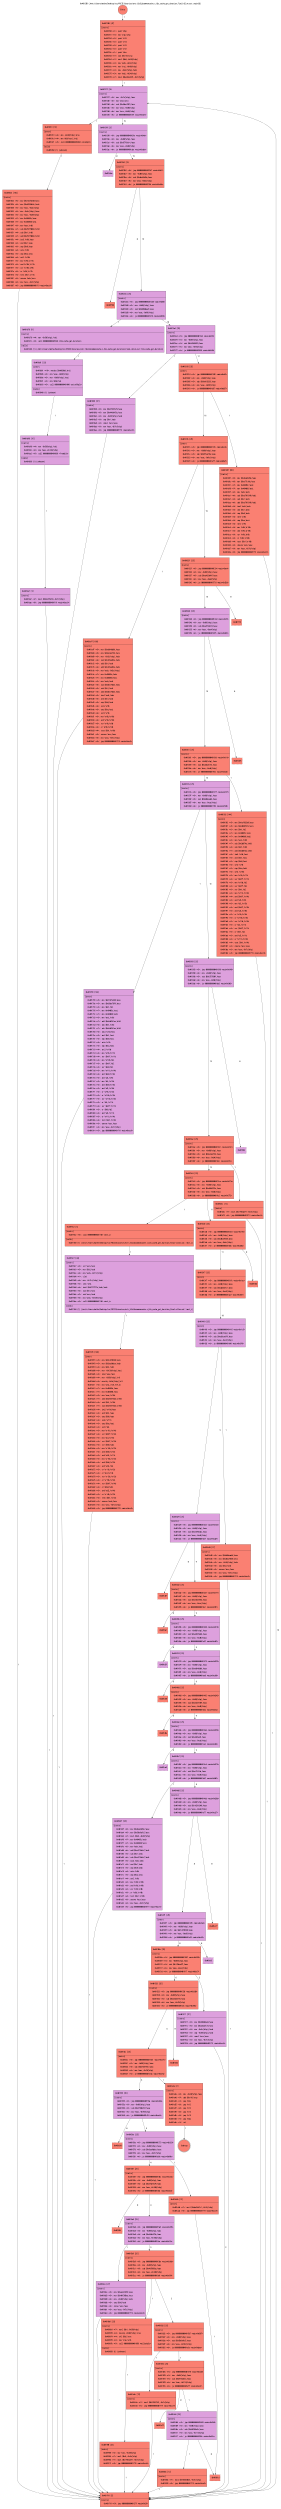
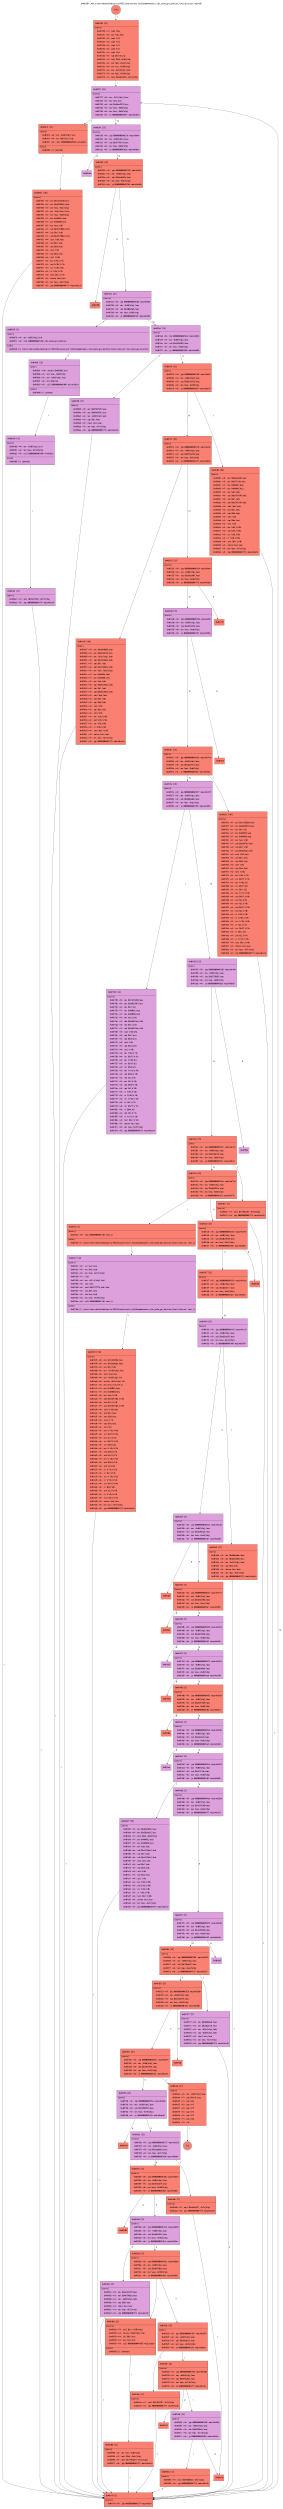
node "0x401e77": removed
node "Desktop": label "Desktop" -> "Exit"
